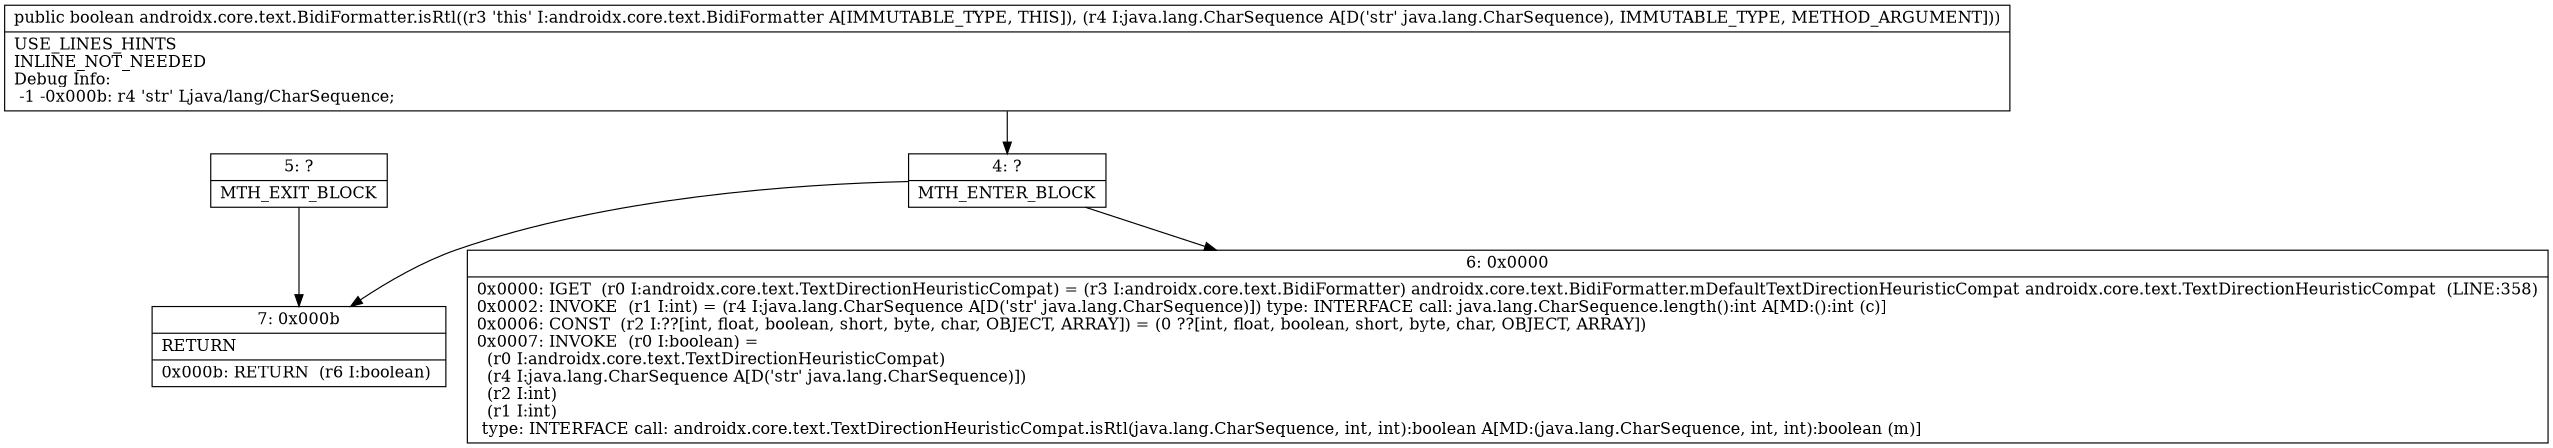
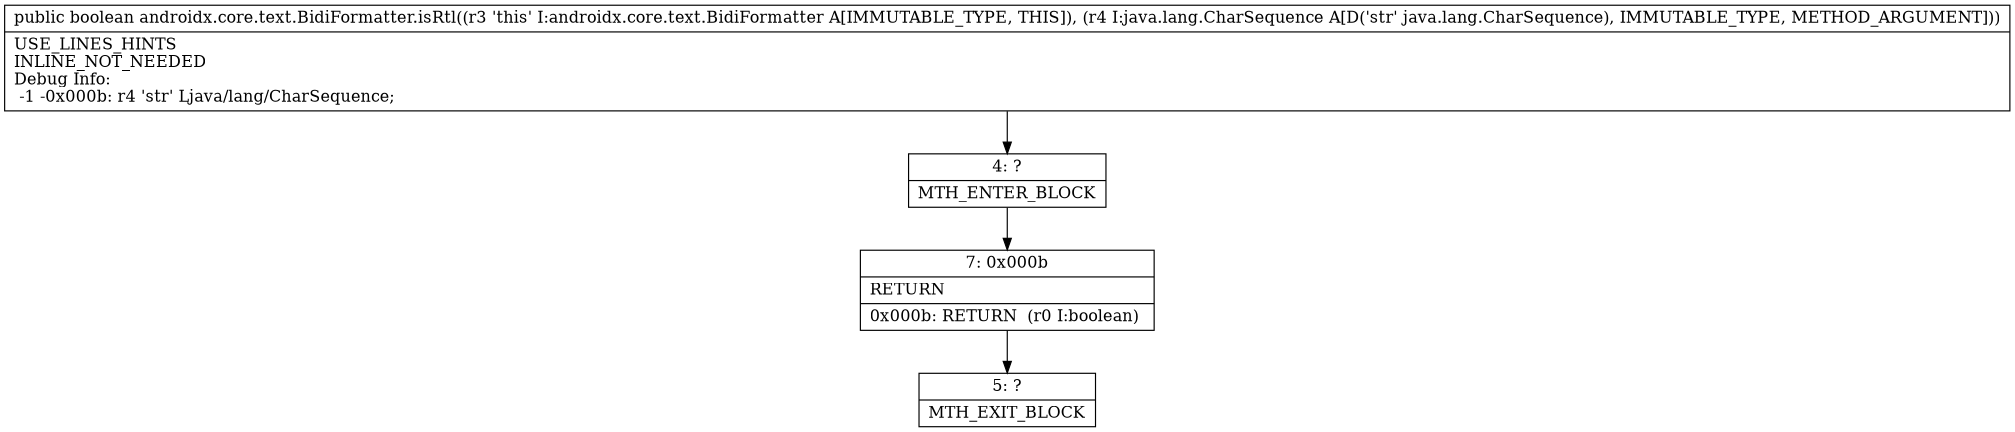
edge "5: ?" -> "7: 0x000b": reversed
node "6: 0x0000": removed
node "7: 0x000b": text "0x000b: RETURN  (r6 I:boolean)" -> "0x000b: RETURN  (r0 I:boolean)"
